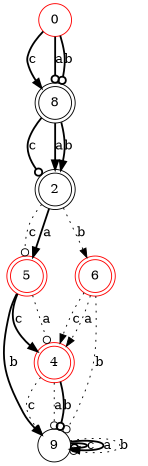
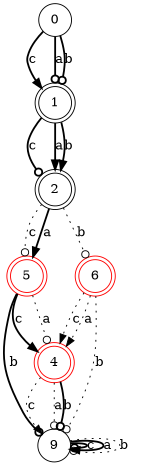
node "0": color red -> black
node "8": label "8" -> "1"
edge "2" -> "6": arrowhead normal -> odot
edge "5" -> "9": arrowhead normal -> odot
